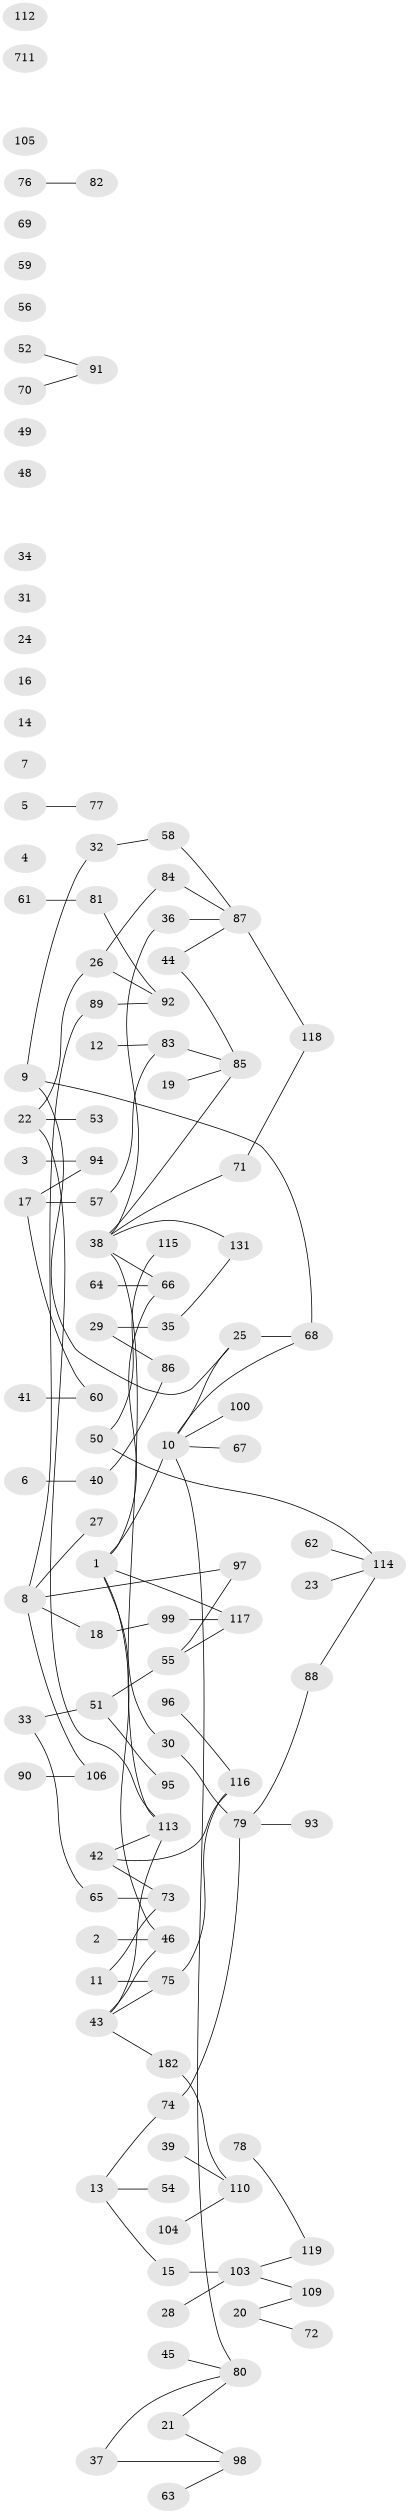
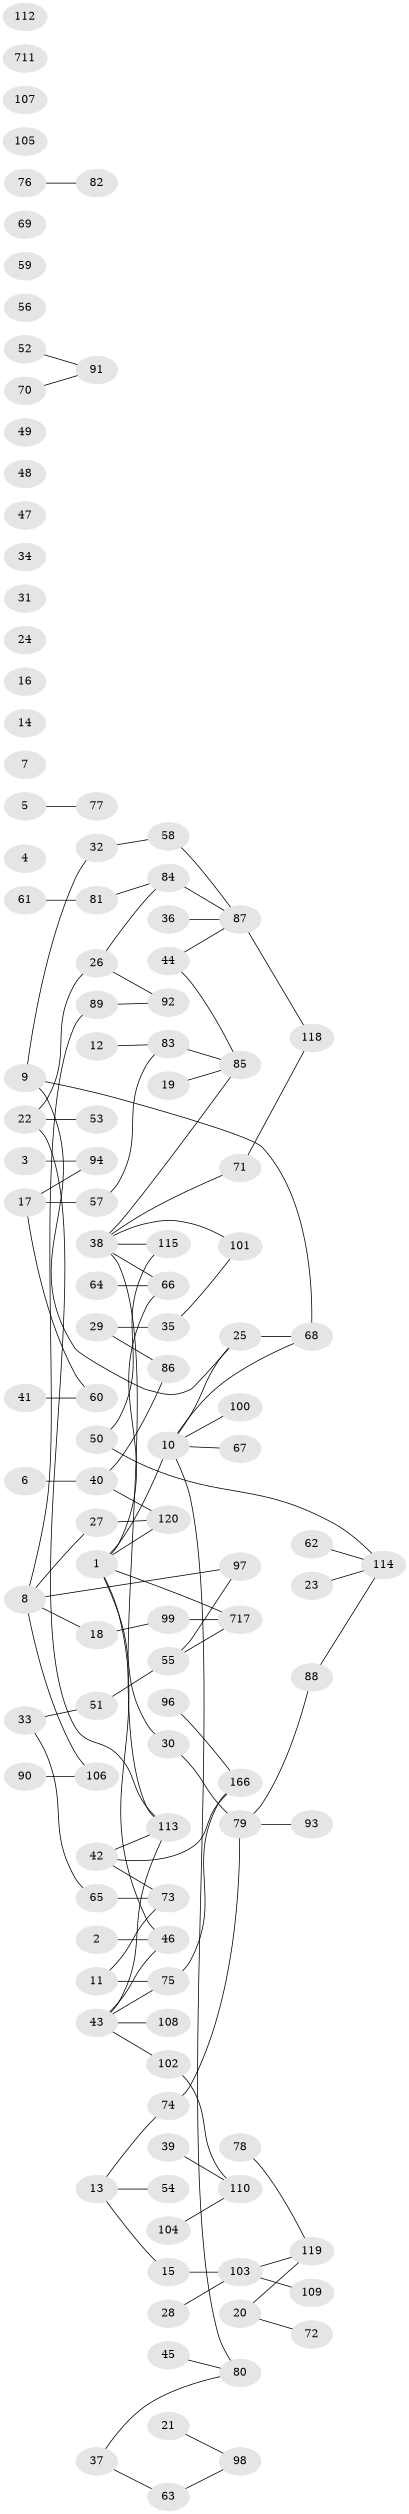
node "107": added
node "47": added
edge "81" -- "92": now "81" -- "84"
edge "36" -- "38": now "115" -- "38"
node "131": label "131" -> "101"
node "120": added
node "117": label "117" -> "717"
node "116": label "116" -> "166"
node "95": removed
node "108": added
node "182": label "182" -> "102"
edge "109" -- "20": now "119" -- "20"
edge "80" -- "21": removed
edge "37" -- "98": now "37" -- "63"
